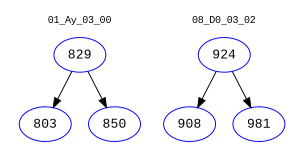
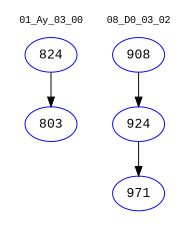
node "829": label "829" -> "824"
edge "924" -> "908": reversed
node "850": removed
node "981": label "981" -> "971"
